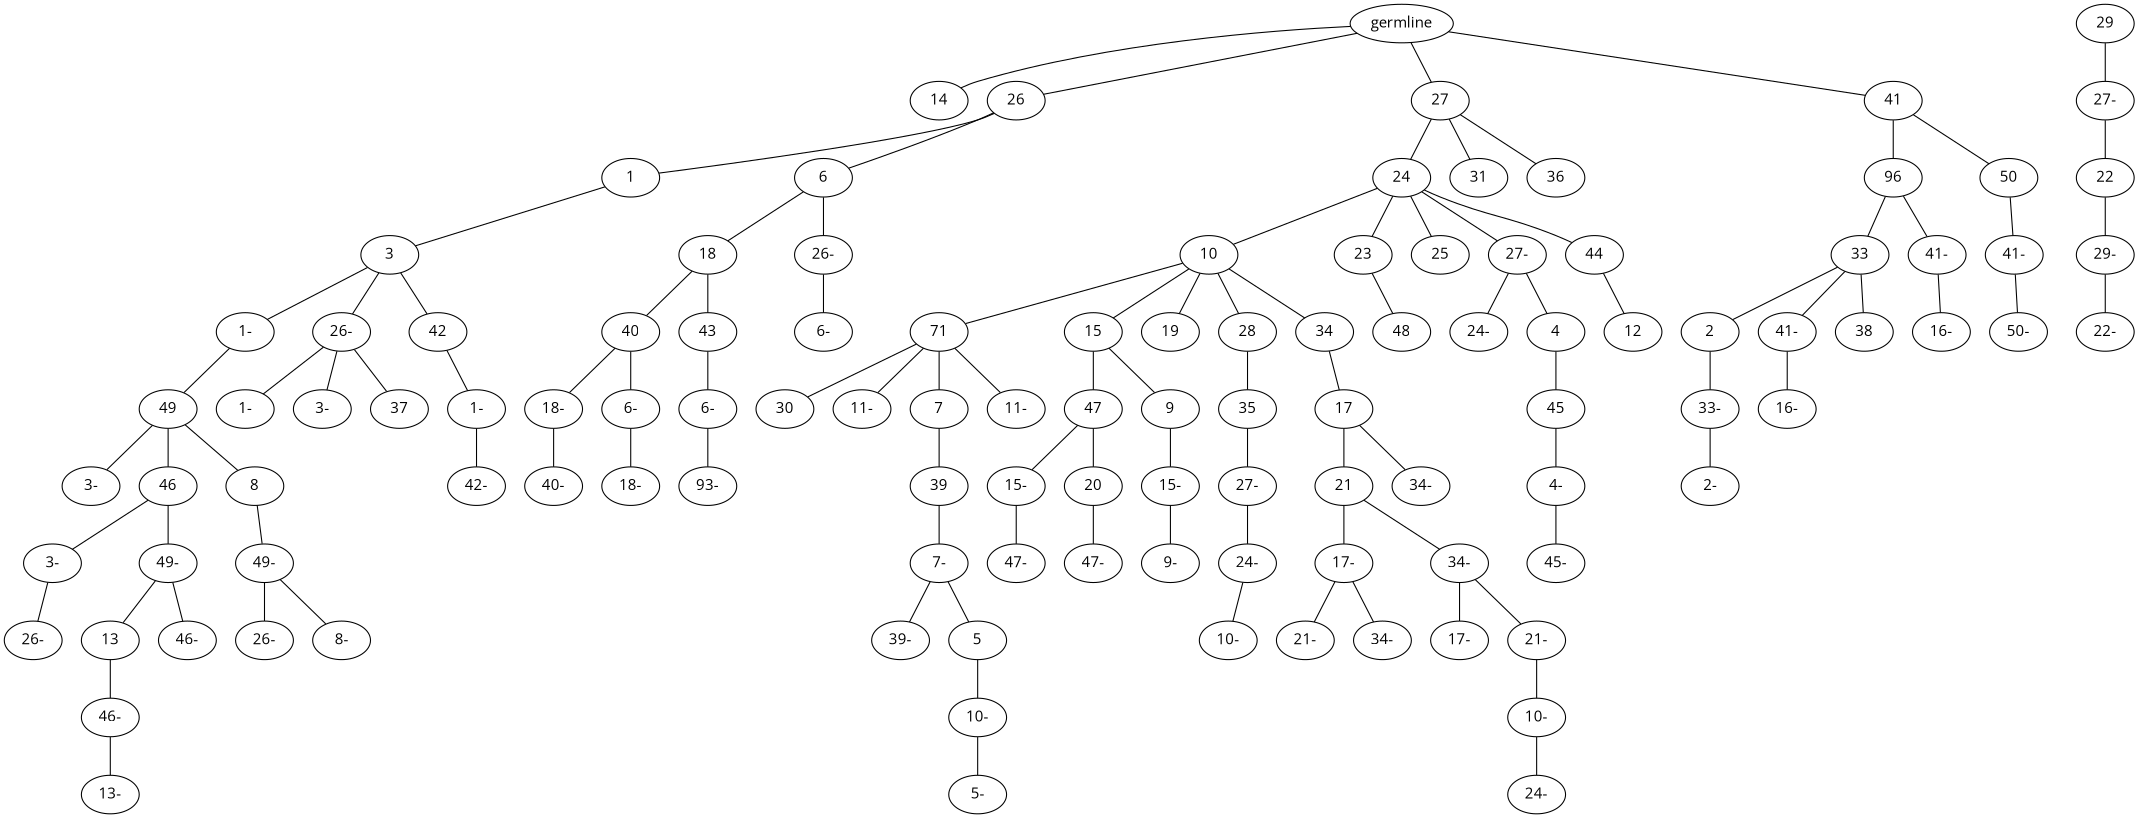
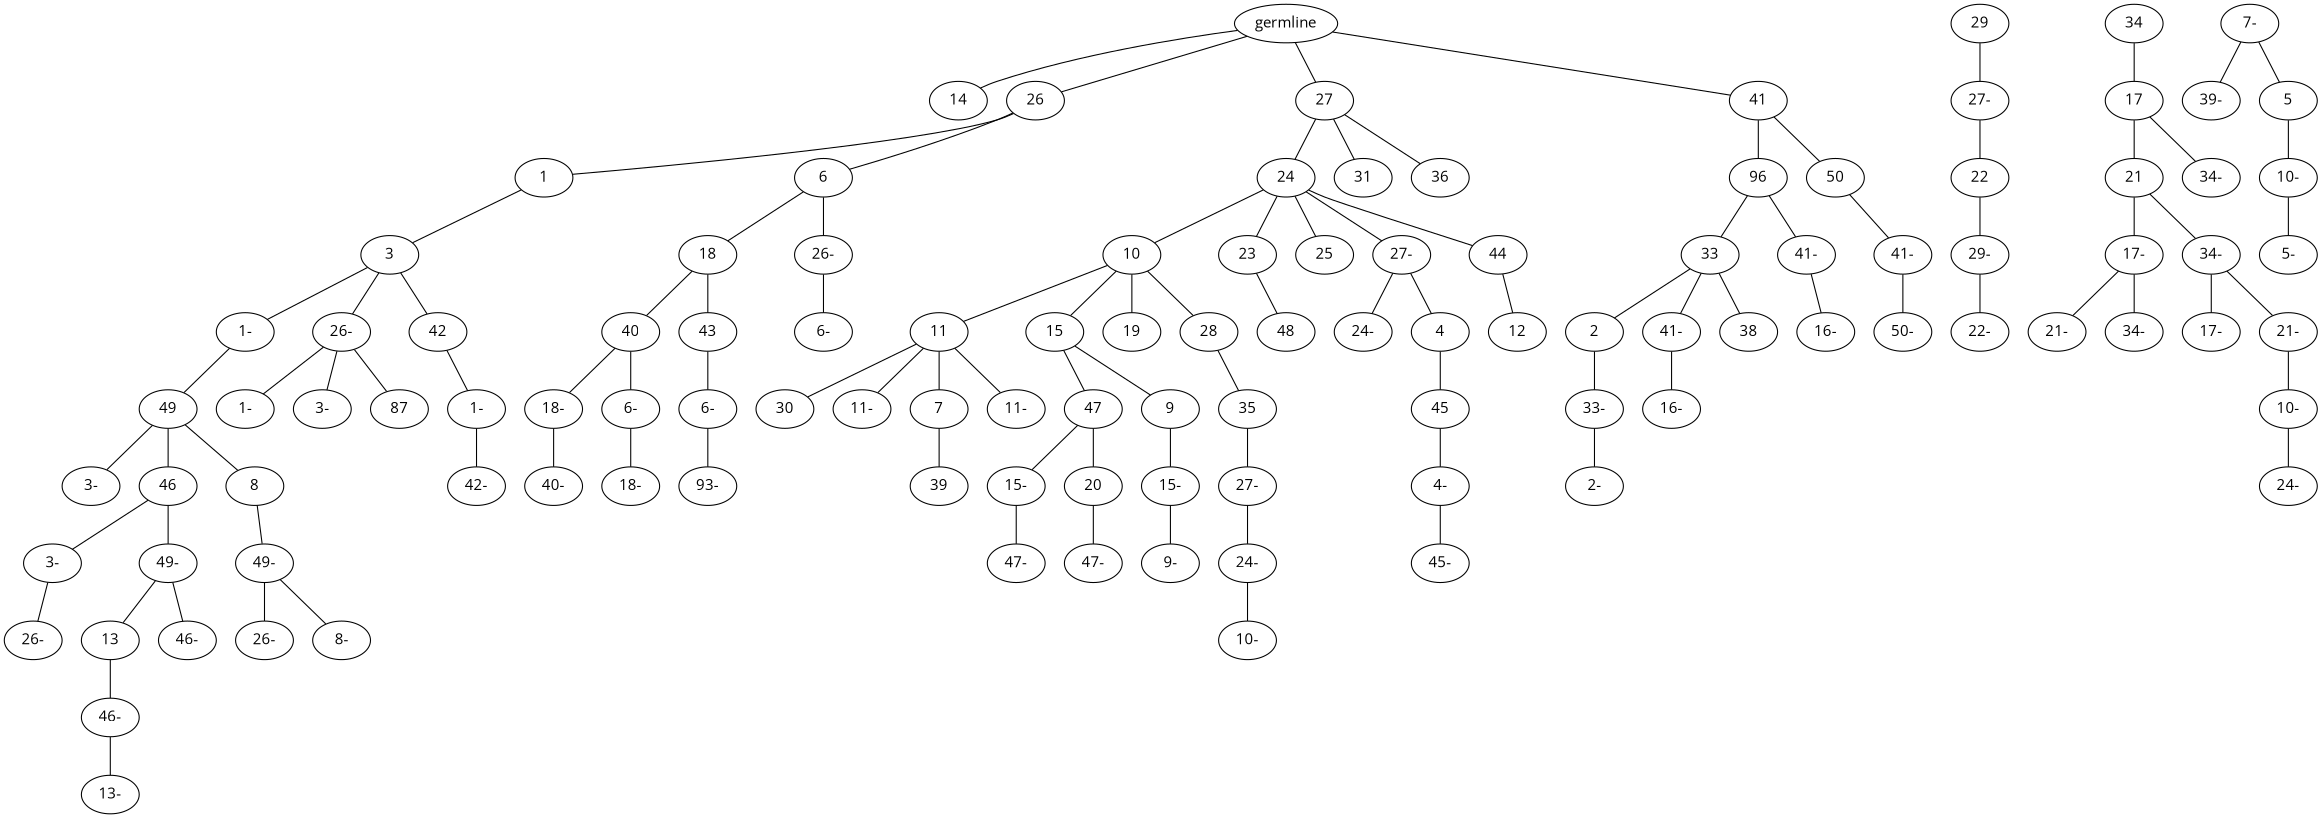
edge "10" -- "34": removed
node "71": label "71" -> "11"
node "37": label "37" -> "87"
edge "39" -- "7-": removed
